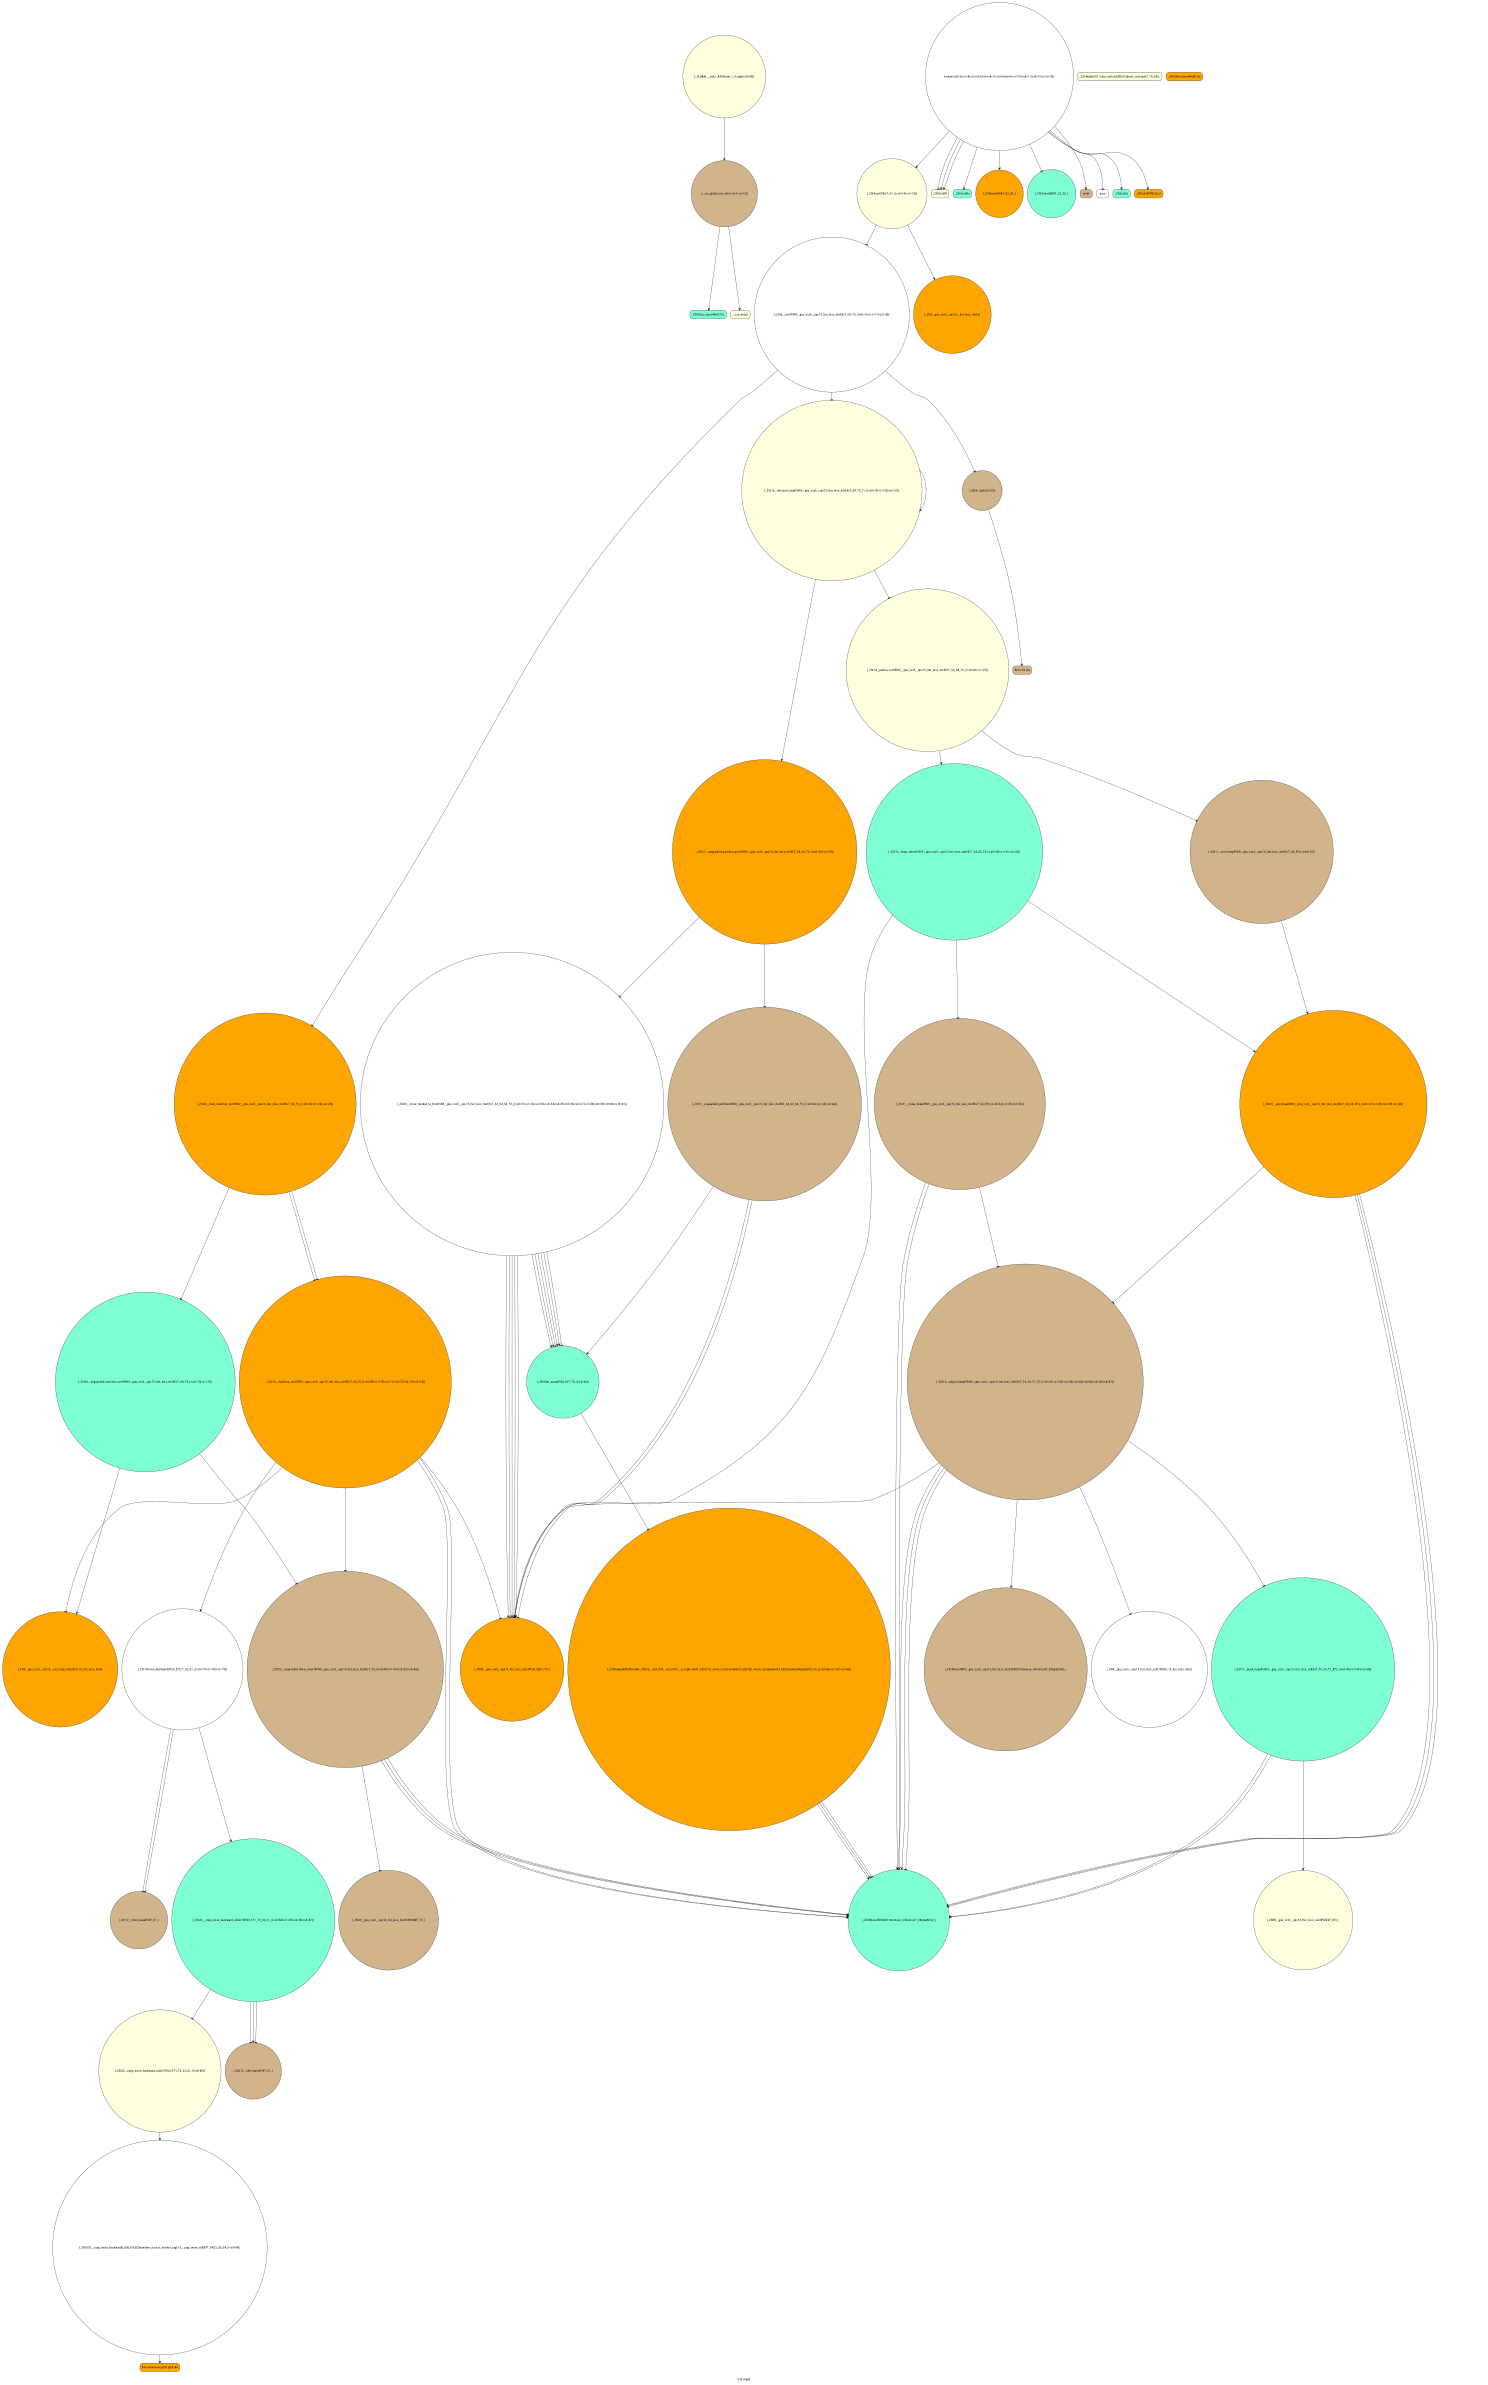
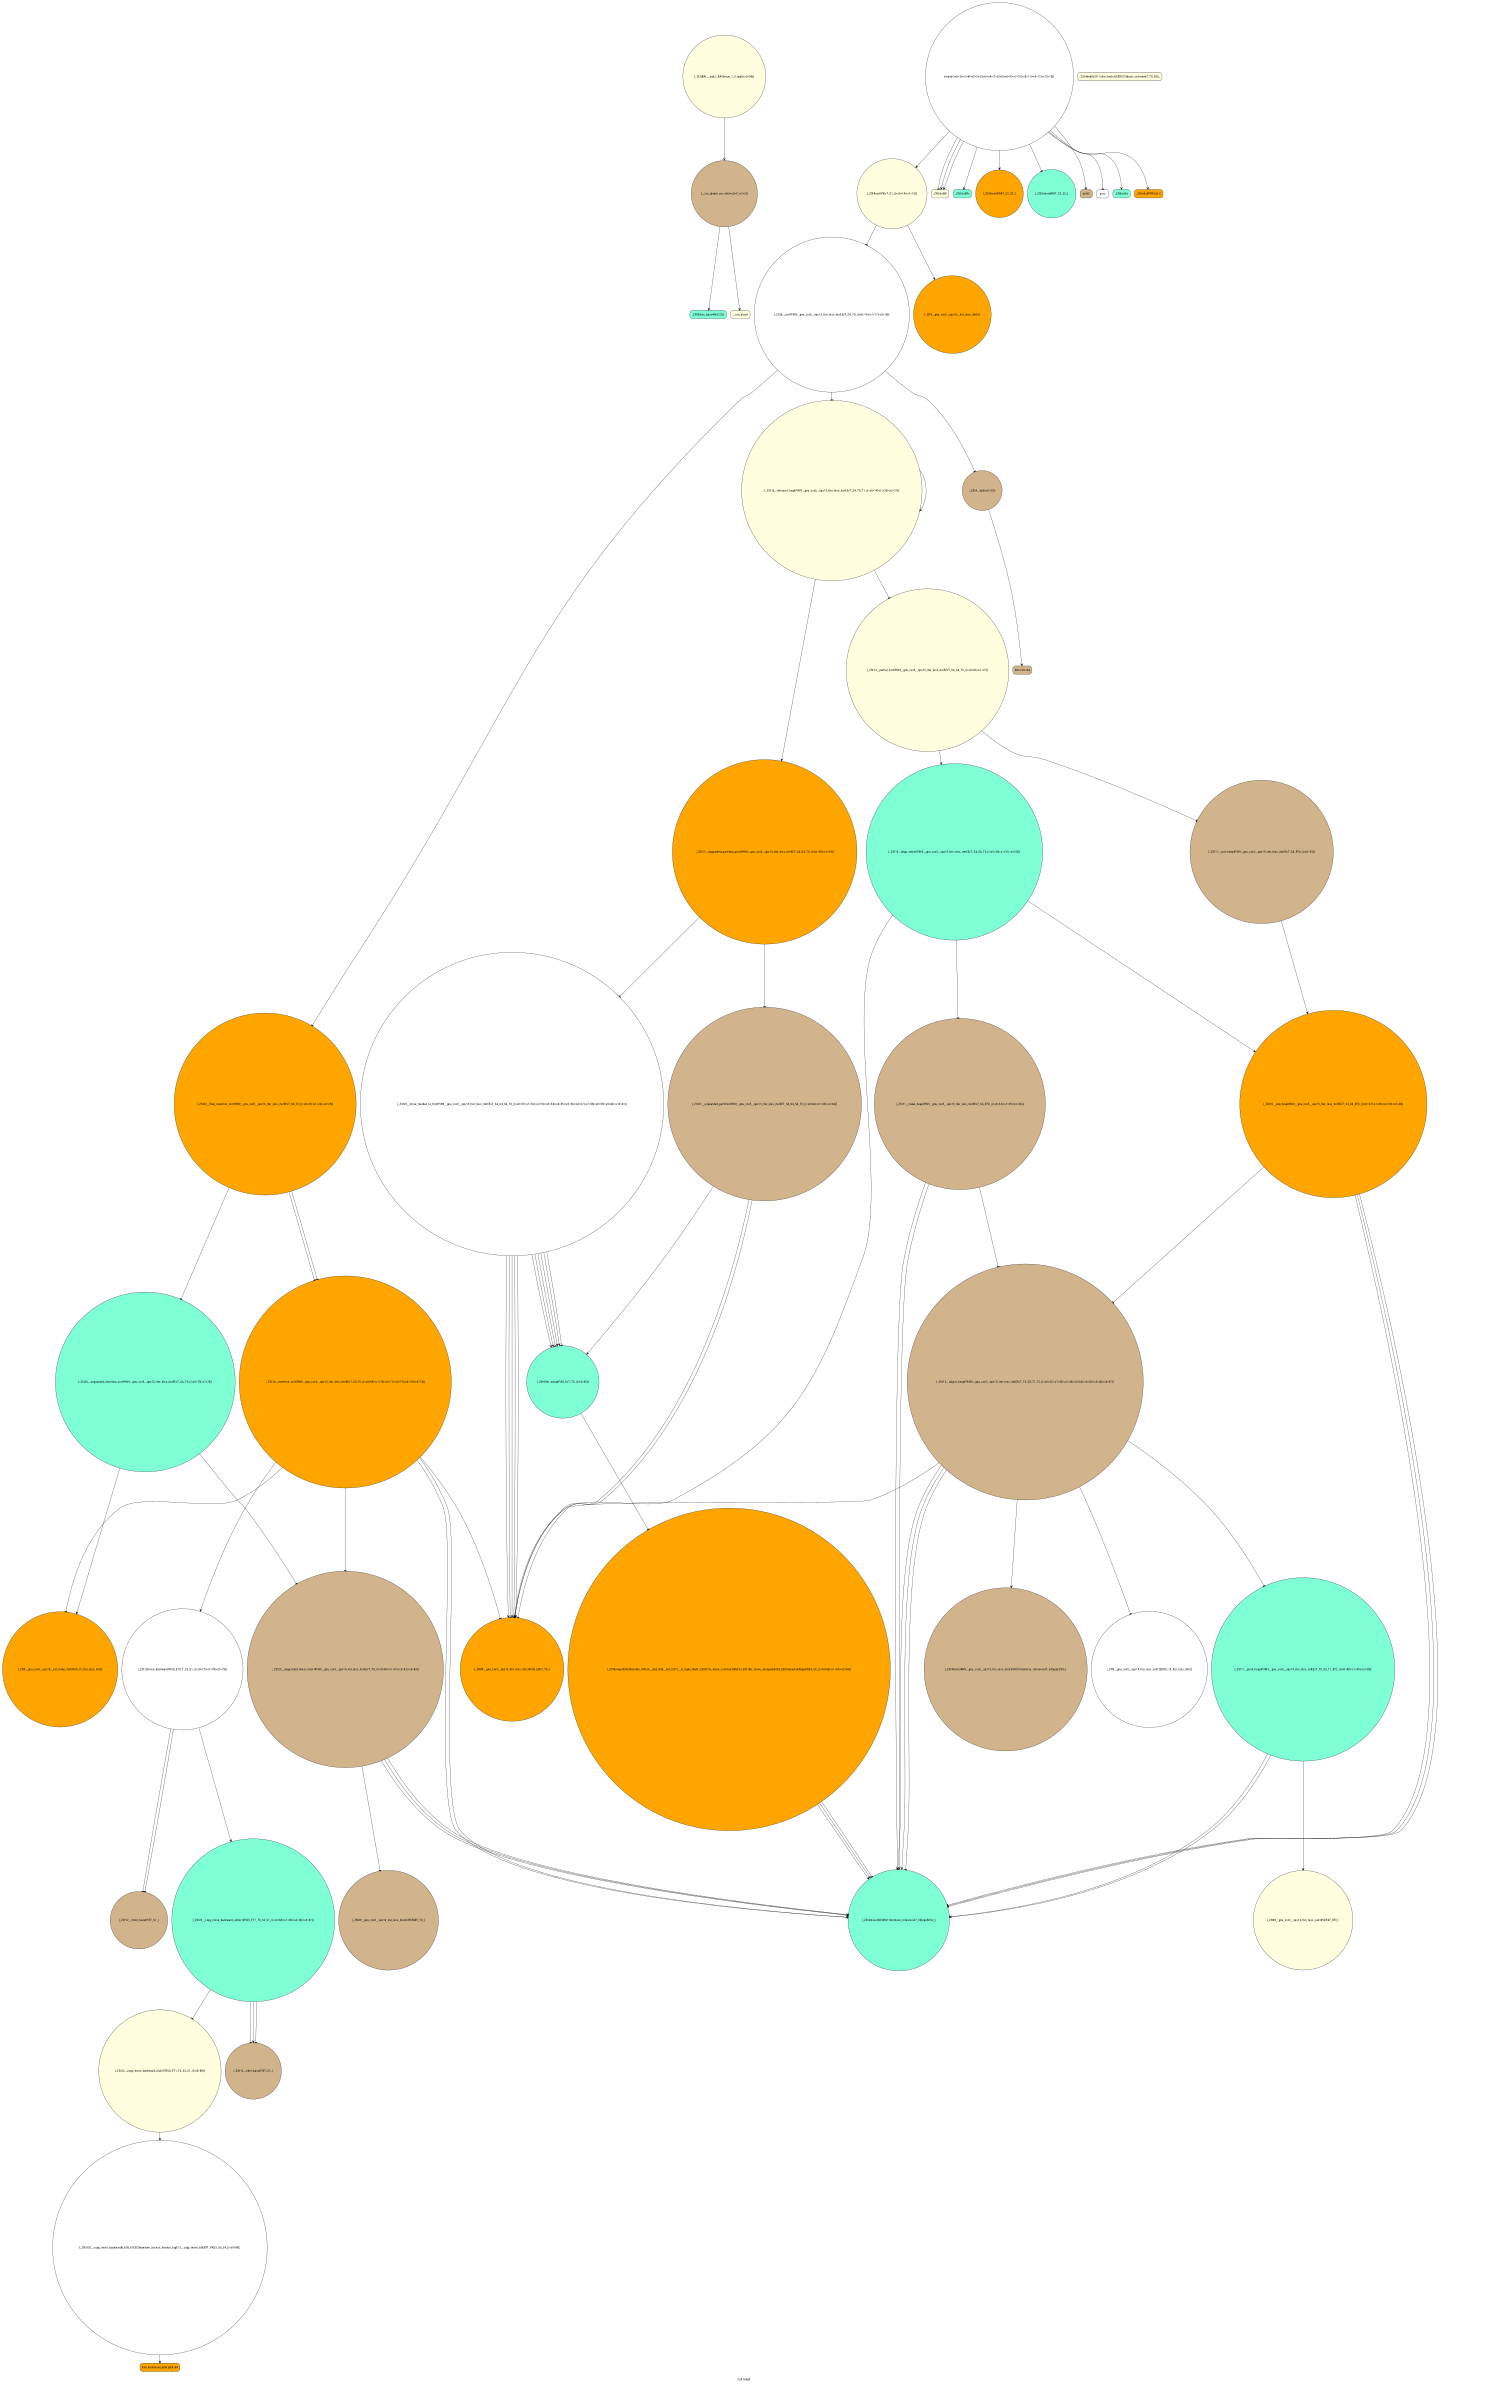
node "_ZNSt8ios_base4InitD1Ev": removed
